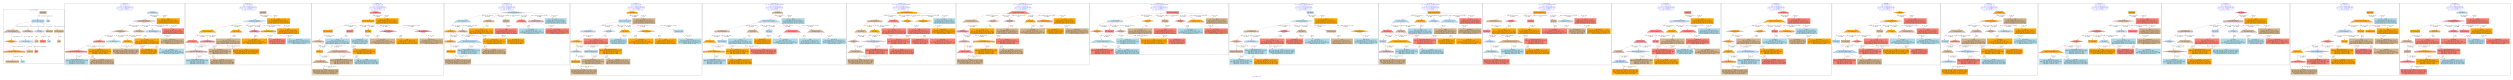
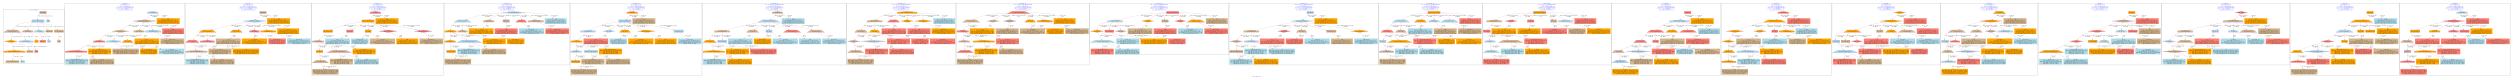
node "title": fillcolor tan -> orange
